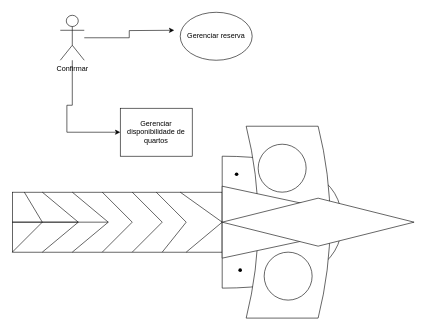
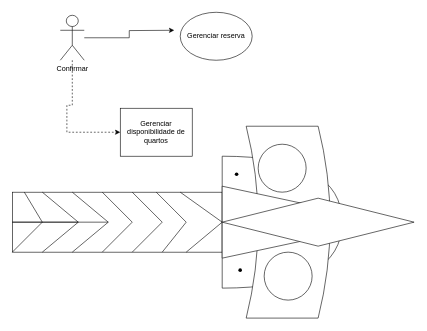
edge "Confirmar" -> "Gerenciar disponibilidade de quartos": style solid -> dashed
